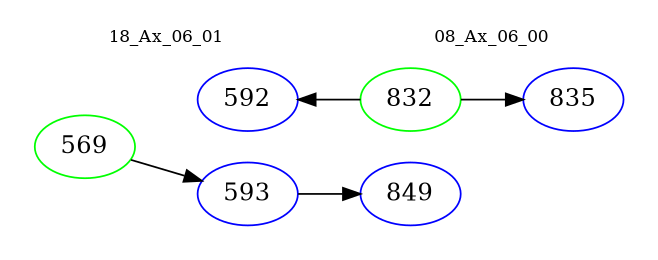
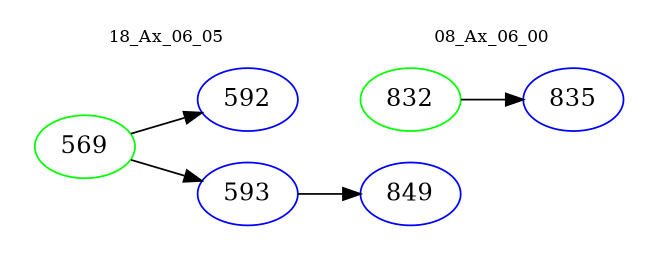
cluster "18_Ax_06_01": label "18_Ax_06_01" -> "18_Ax_06_05"
edge "832" -> "592": now "569" -> "592"
